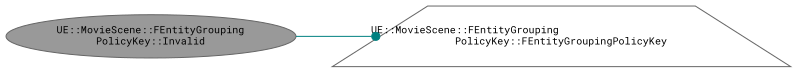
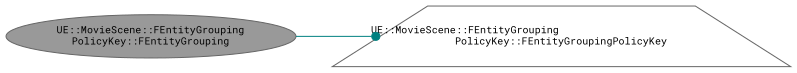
node "UE::MovieScene::FEntityGrouping PolicyKey::Invalid": label "UE::MovieScene::FEntityGrouping PolicyKey::Invalid" -> "UE::MovieScene::FEntityGrouping PolicyKey::FEntityGrouping"
